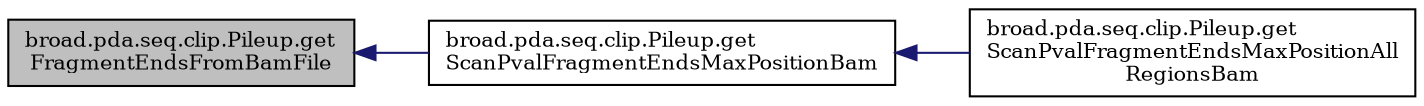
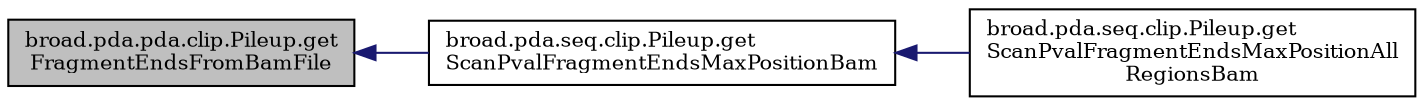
node "broad.pda.seq.clip.Pileup.get FragmentEndsFromBamFile": label "broad.pda.seq.clip.Pileup.get FragmentEndsFromBamFile" -> "broad.pda.pda.clip.Pileup.get FragmentEndsFromBamFile"
